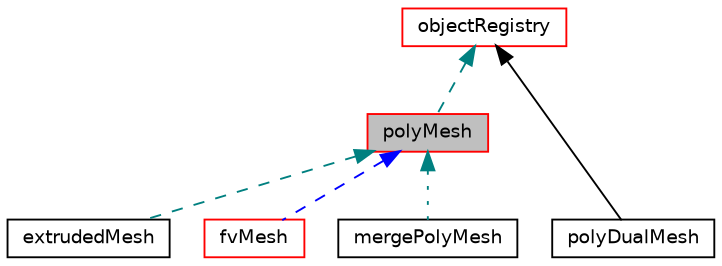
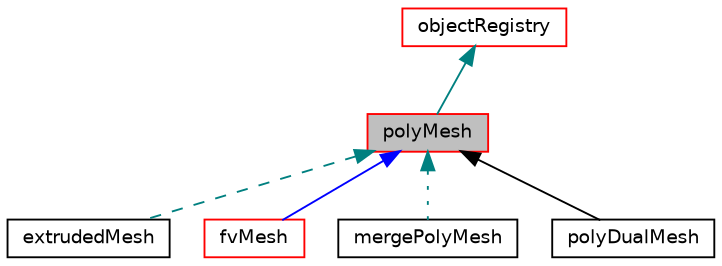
edge "polyMesh" -> "objectRegistry": style dashed -> solid
edge "polyDualMesh" -> "objectRegistry": now "polyDualMesh" -> "polyMesh"
edge "fvMesh" -> "polyMesh": style dashed -> solid
